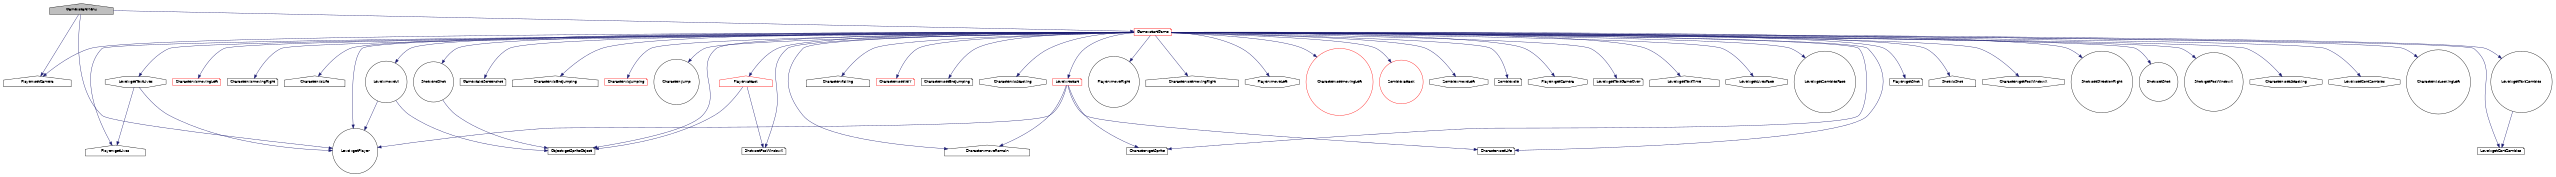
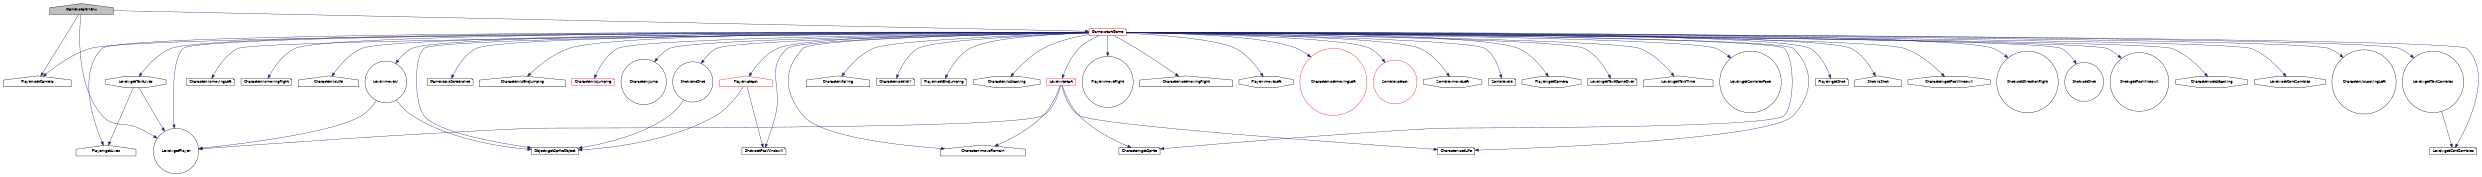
node "Character::ismovingLeft": color red -> black
node "Character::setVelY": color red -> black
node "Character::setEndJumping": label "Character::setEndJumping" -> "Player::setEndJumping"
node "Level::getLivesFace": removed
